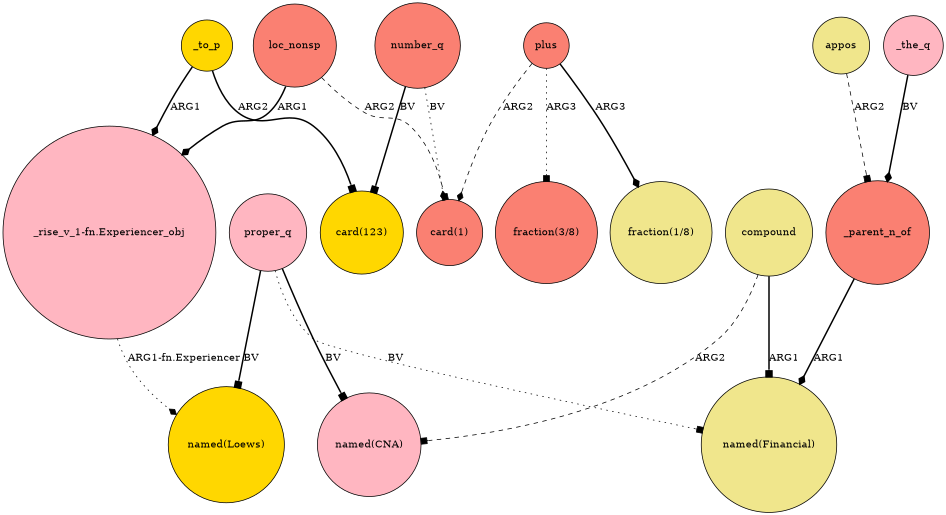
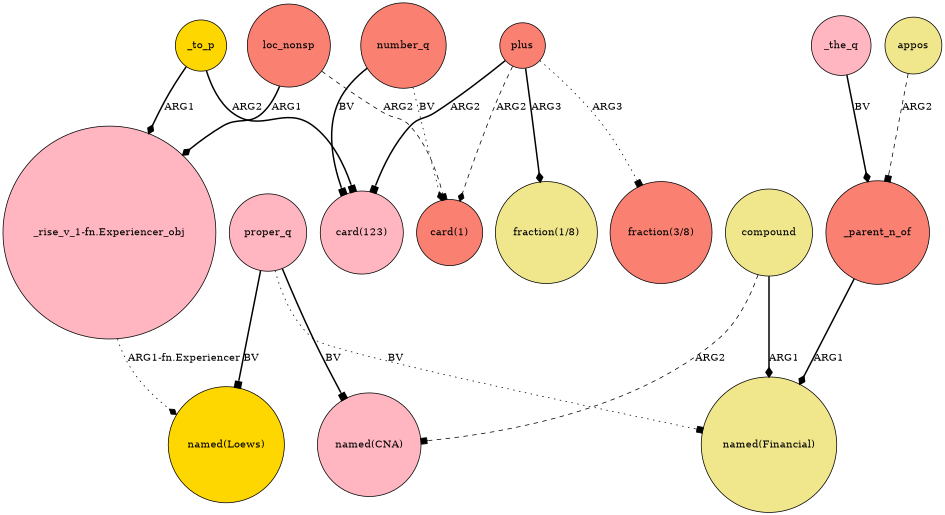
edge "plus" -> "card(123)": added, label "ARG2"
node "card(123)": fillcolor gold -> lightpink
edge "compound" -> "named(Financial)": arrowhead box -> diamond
